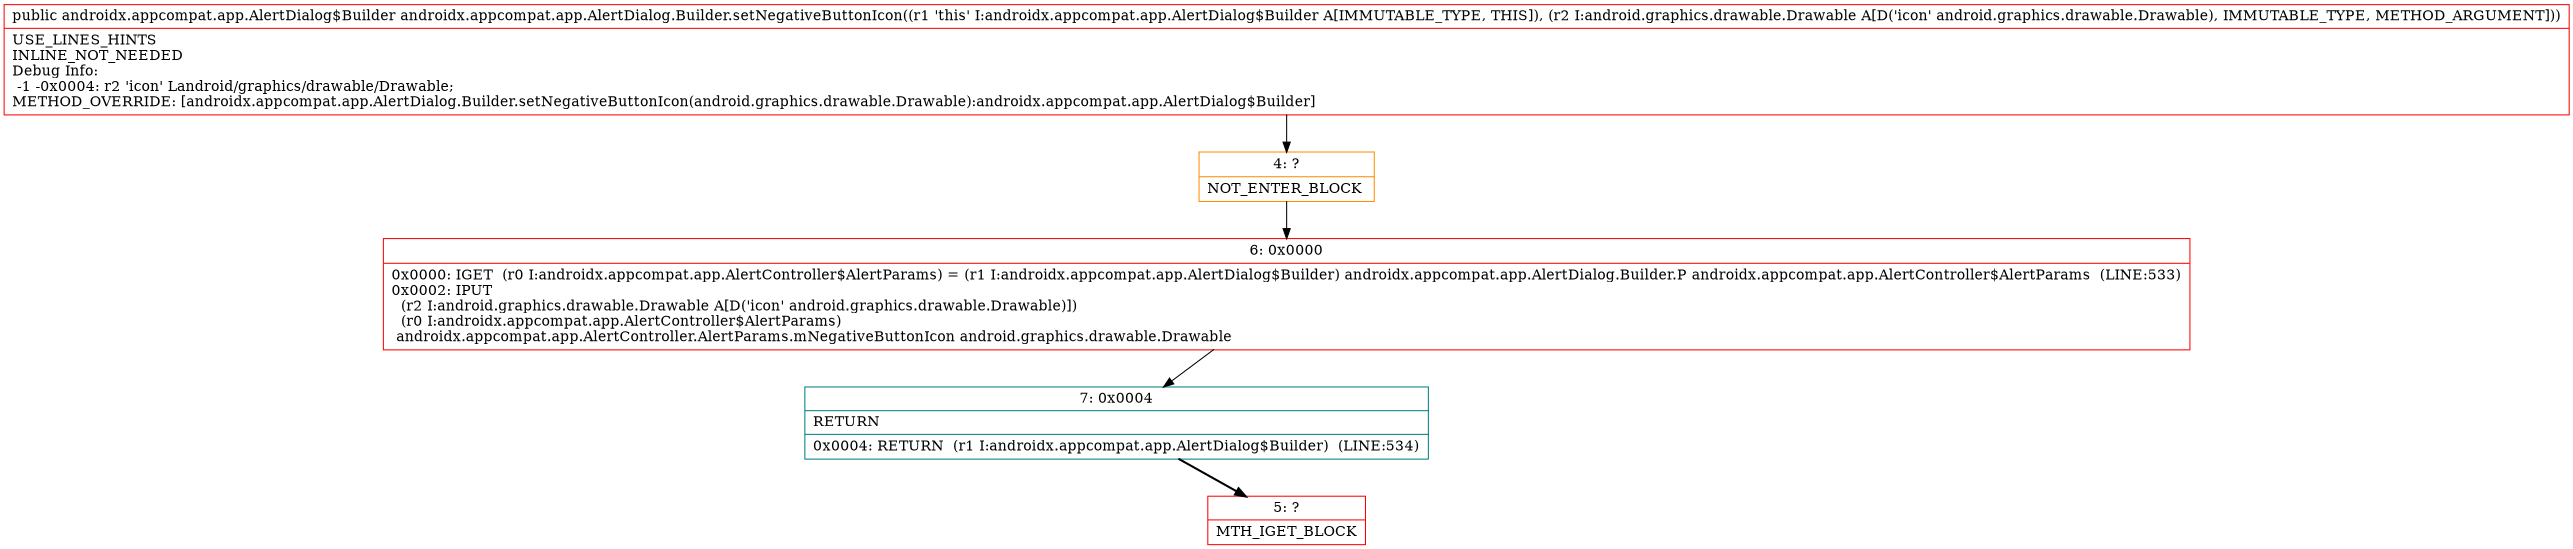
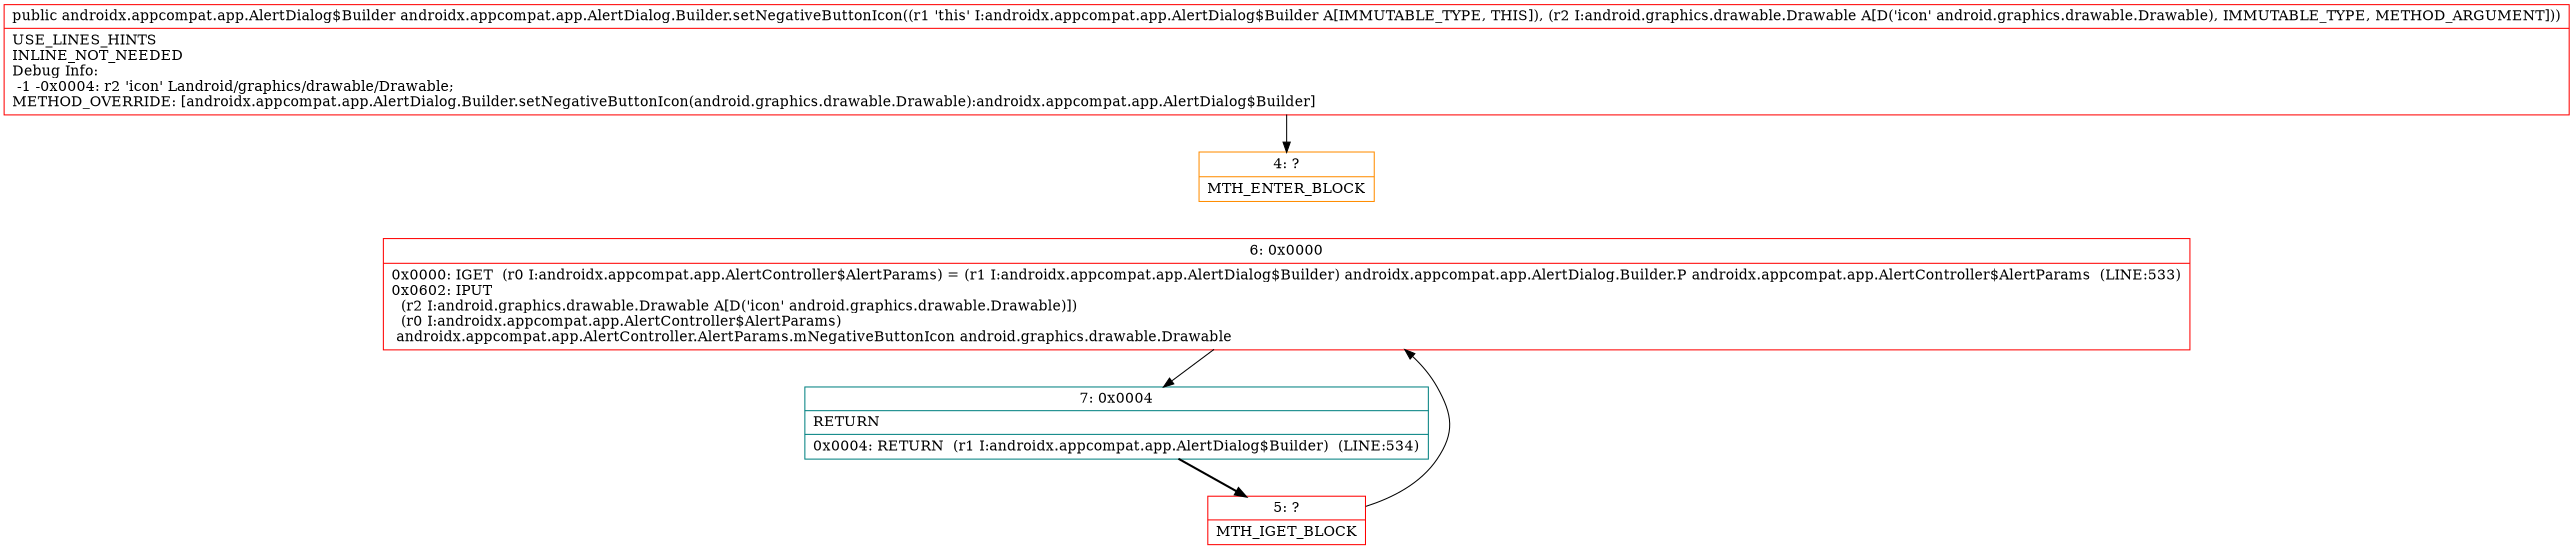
node "4: ?": text "NOT_ENTER_BLOCK" -> "MTH_ENTER_BLOCK"
edge "4: ?" -> "6: 0x0000": now "5: ?" -> "6: 0x0000"
node "6: 0x0000": text "0x0002: IPUT" -> "0x0602: IPUT"
